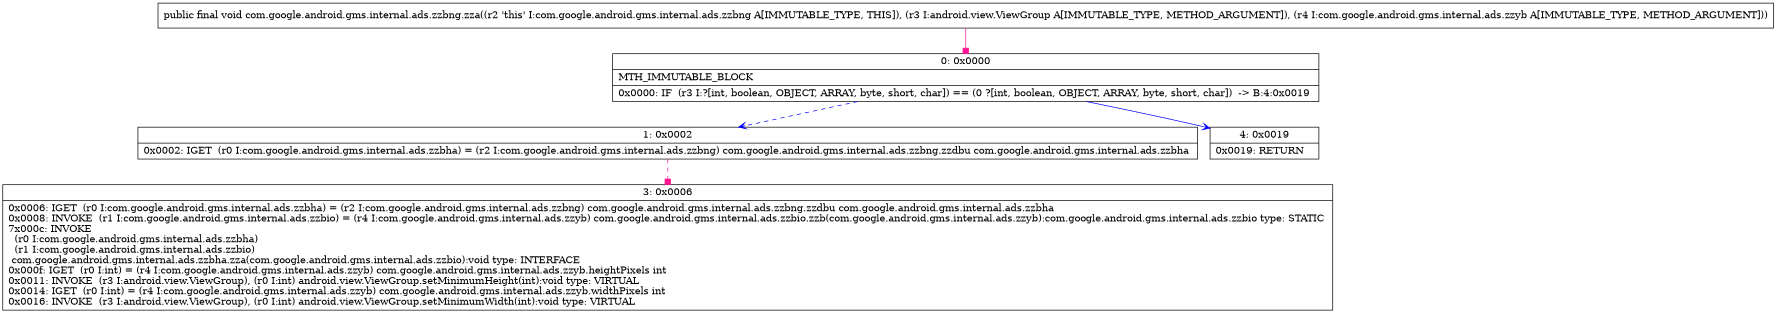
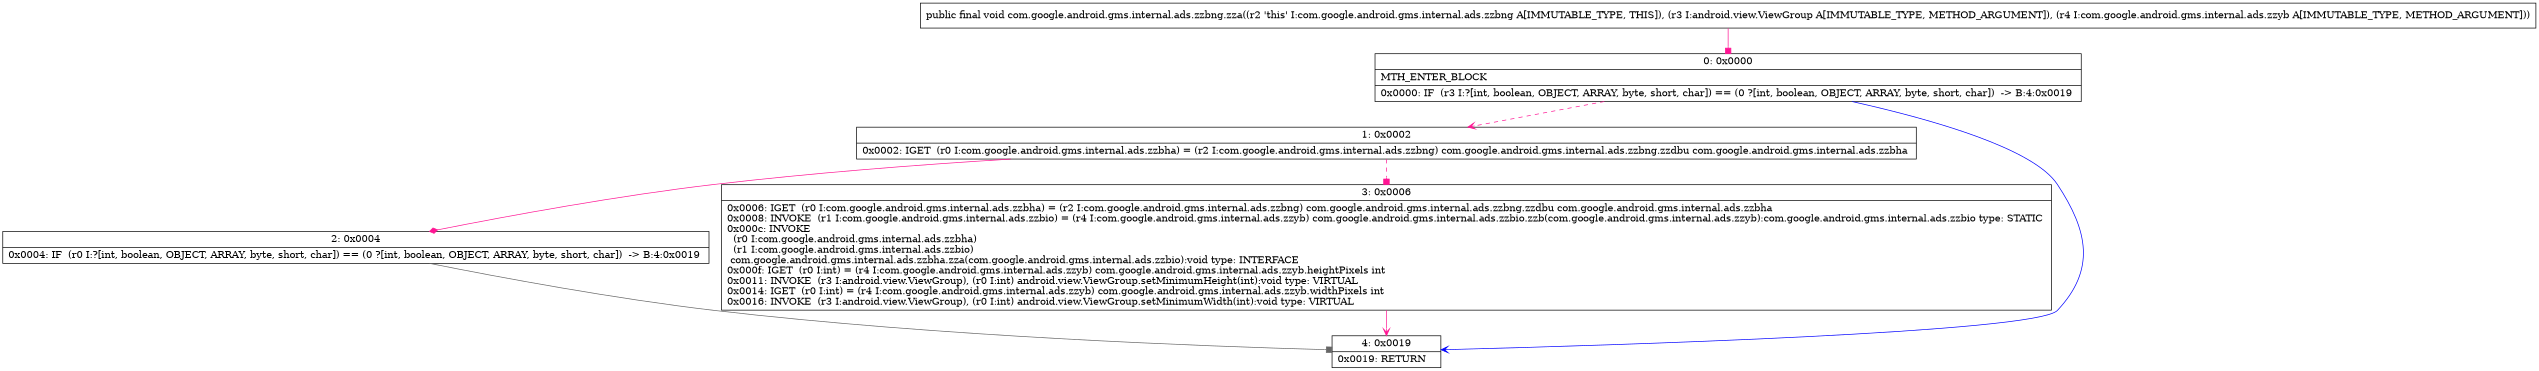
node "0: 0x0000": text "MTH_IMMUTABLE_BLOCK" -> "MTH_ENTER_BLOCK"
edge "0: 0x0000" -> "1: 0x0002": color blue -> deeppink
node "3: 0x0006": text "7x000c: INVOKE" -> "0x000c: INVOKE"
node "2: 0x0004": added
edge "3: 0x0006" -> "4: 0x0019": added
